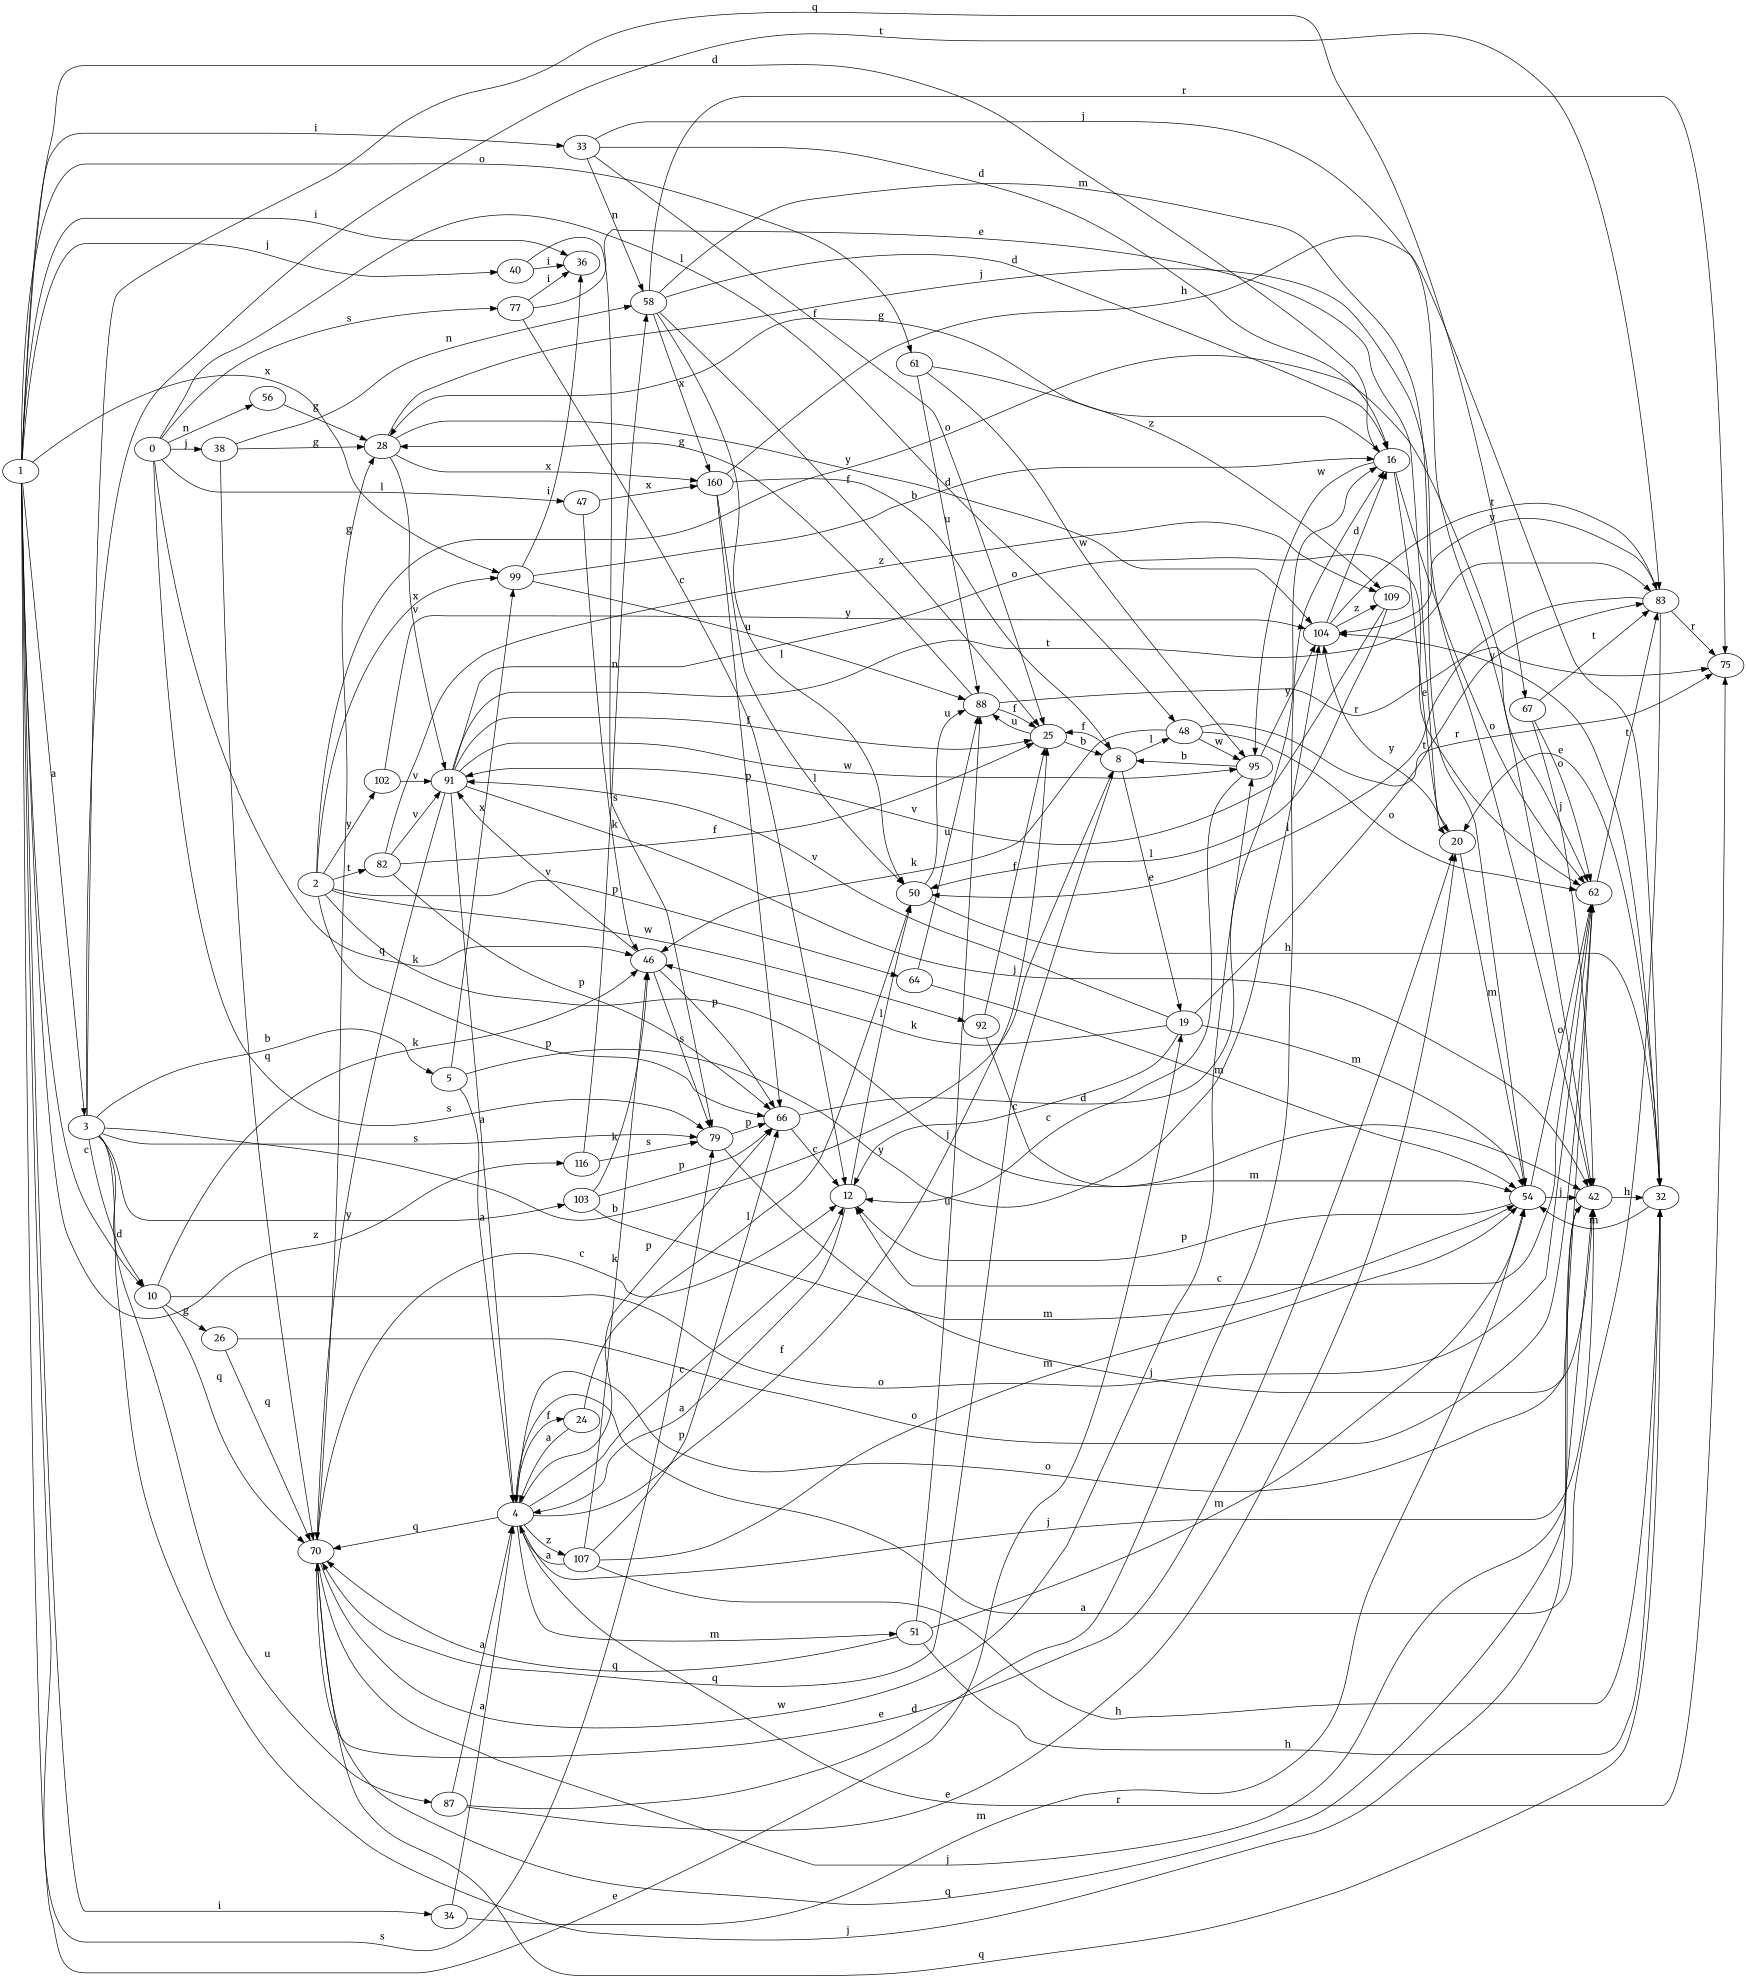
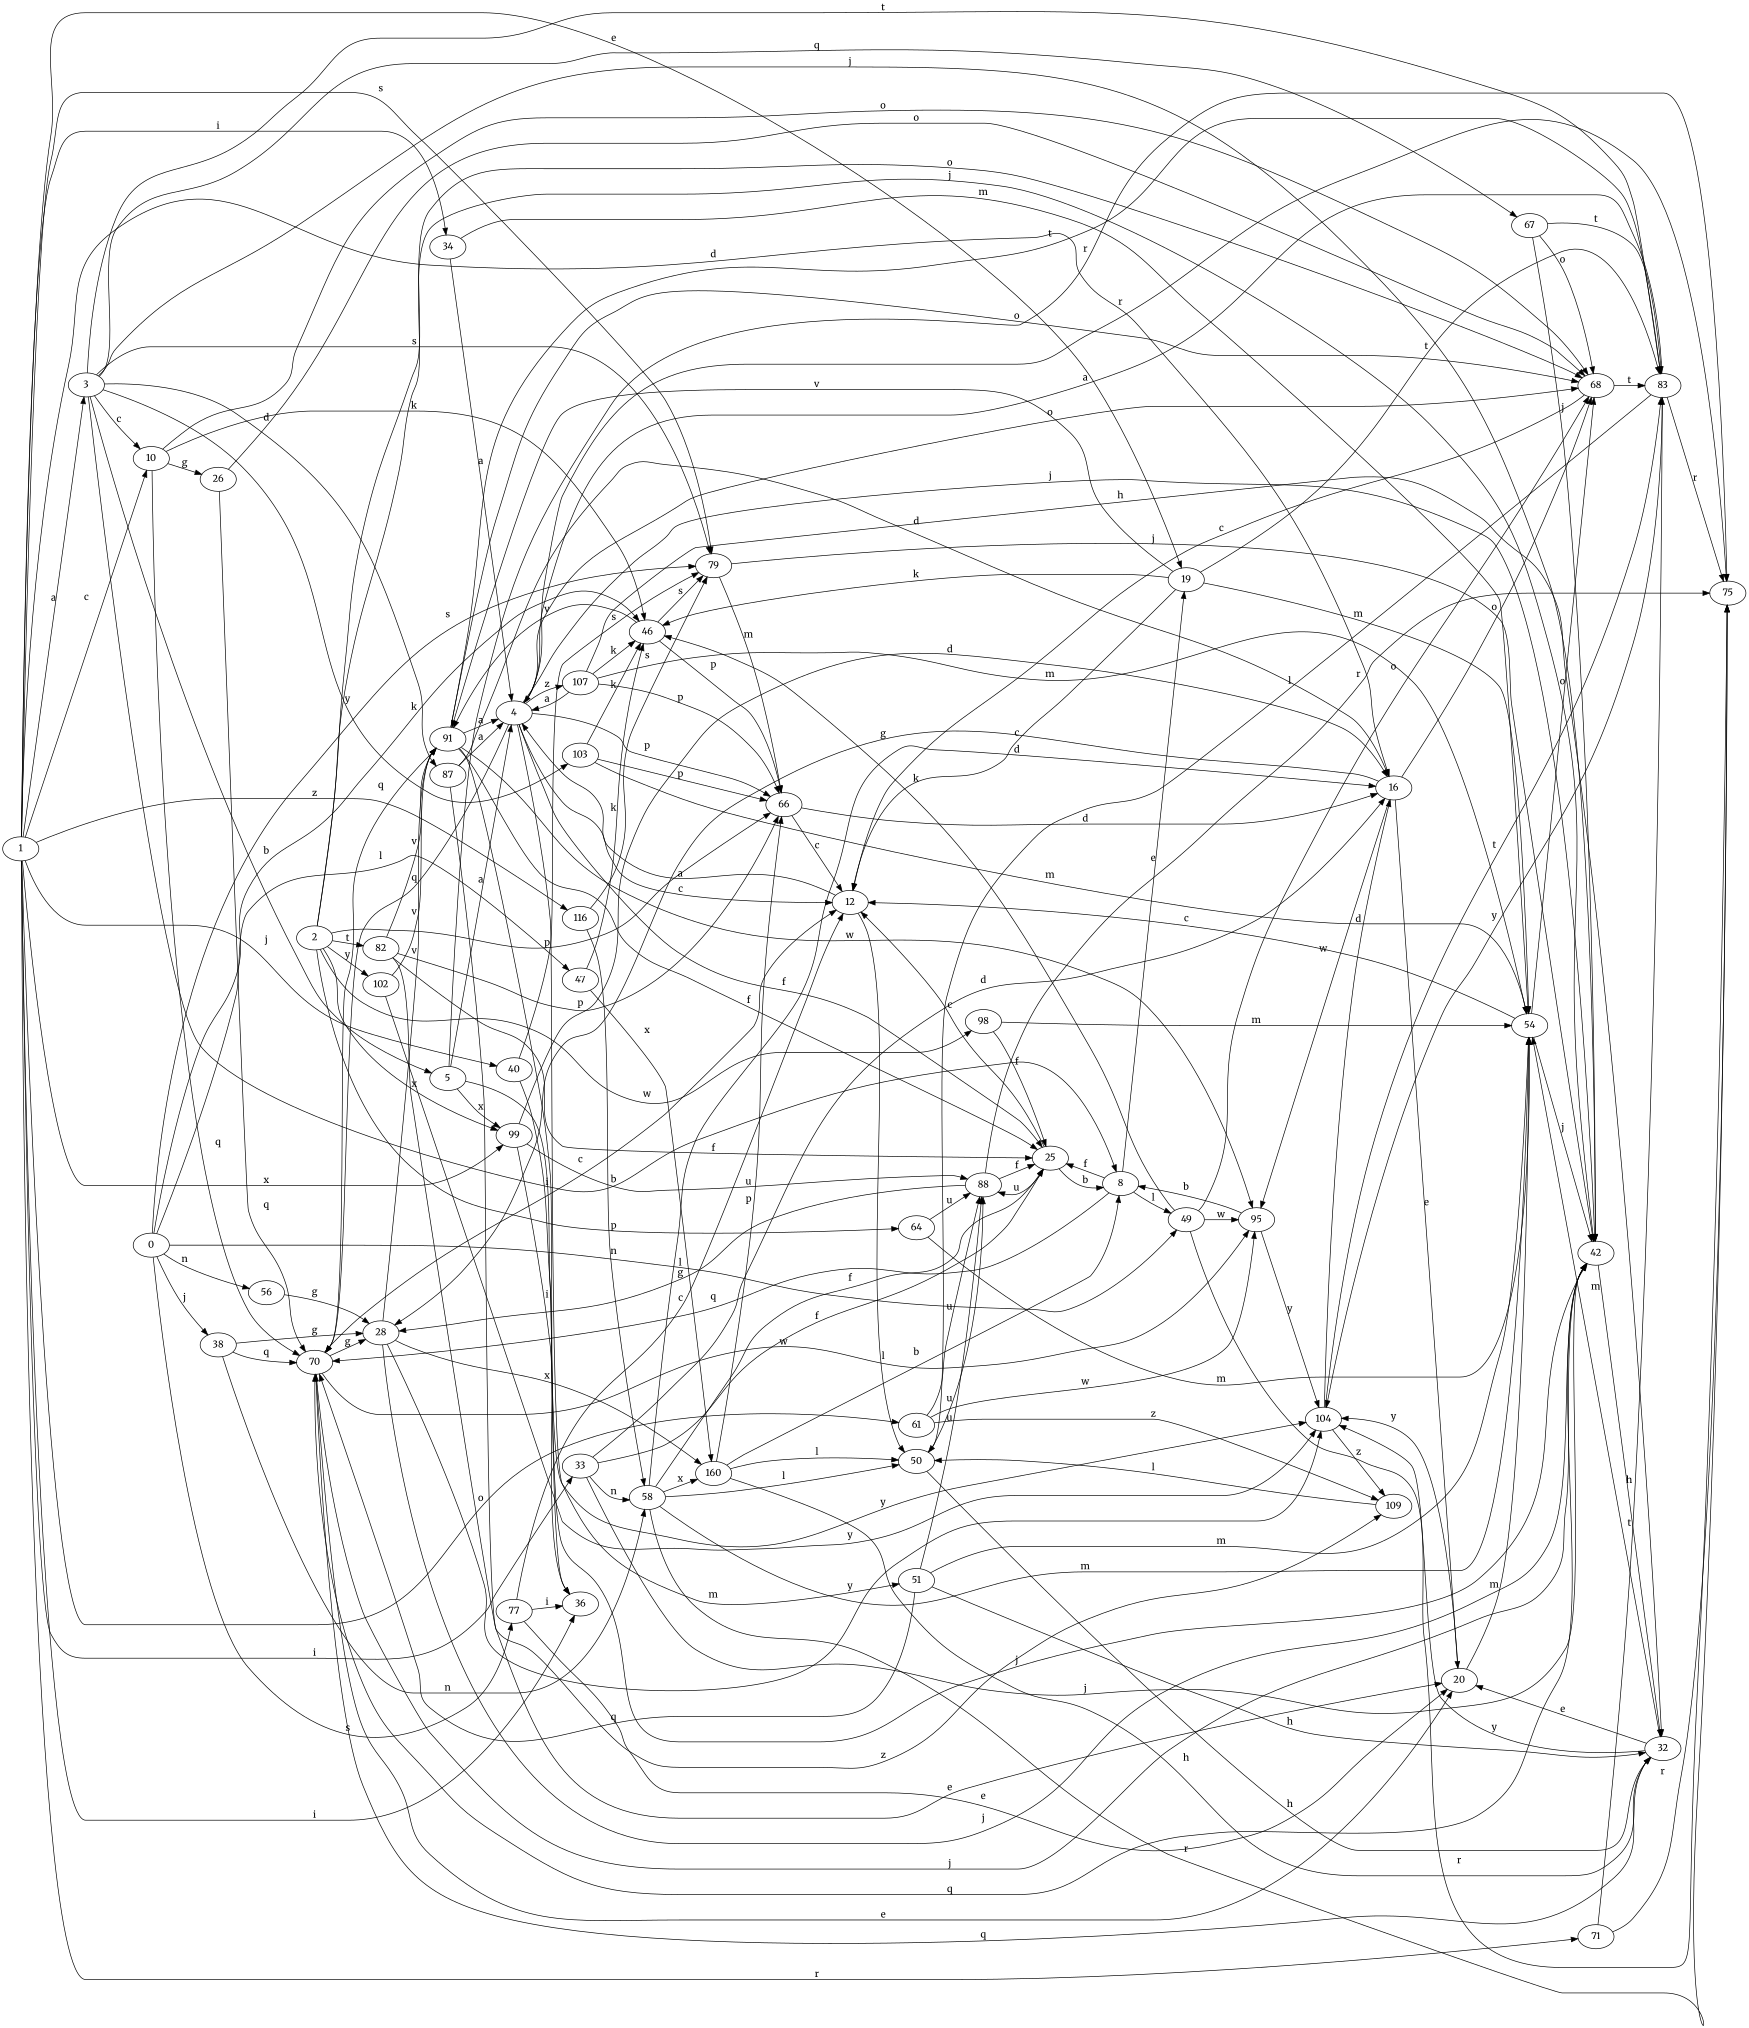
edge "5" -> "75": added, label "r"
node "48": label "48" -> "49"
edge "109" -> "91": removed, label "v"
node "62": label "62" -> "68"
node "92": label "92" -> "98"
edge "95" -> "12": now "25" -> "12"
edge "79" -> "66": label "p" -> "m"
edge "3" -> "10": label "d" -> "c"
edge "54" -> "12": label "p" -> "c"
node "24": removed
edge "3" -> "87": label "u" -> "d"
node "71": added
